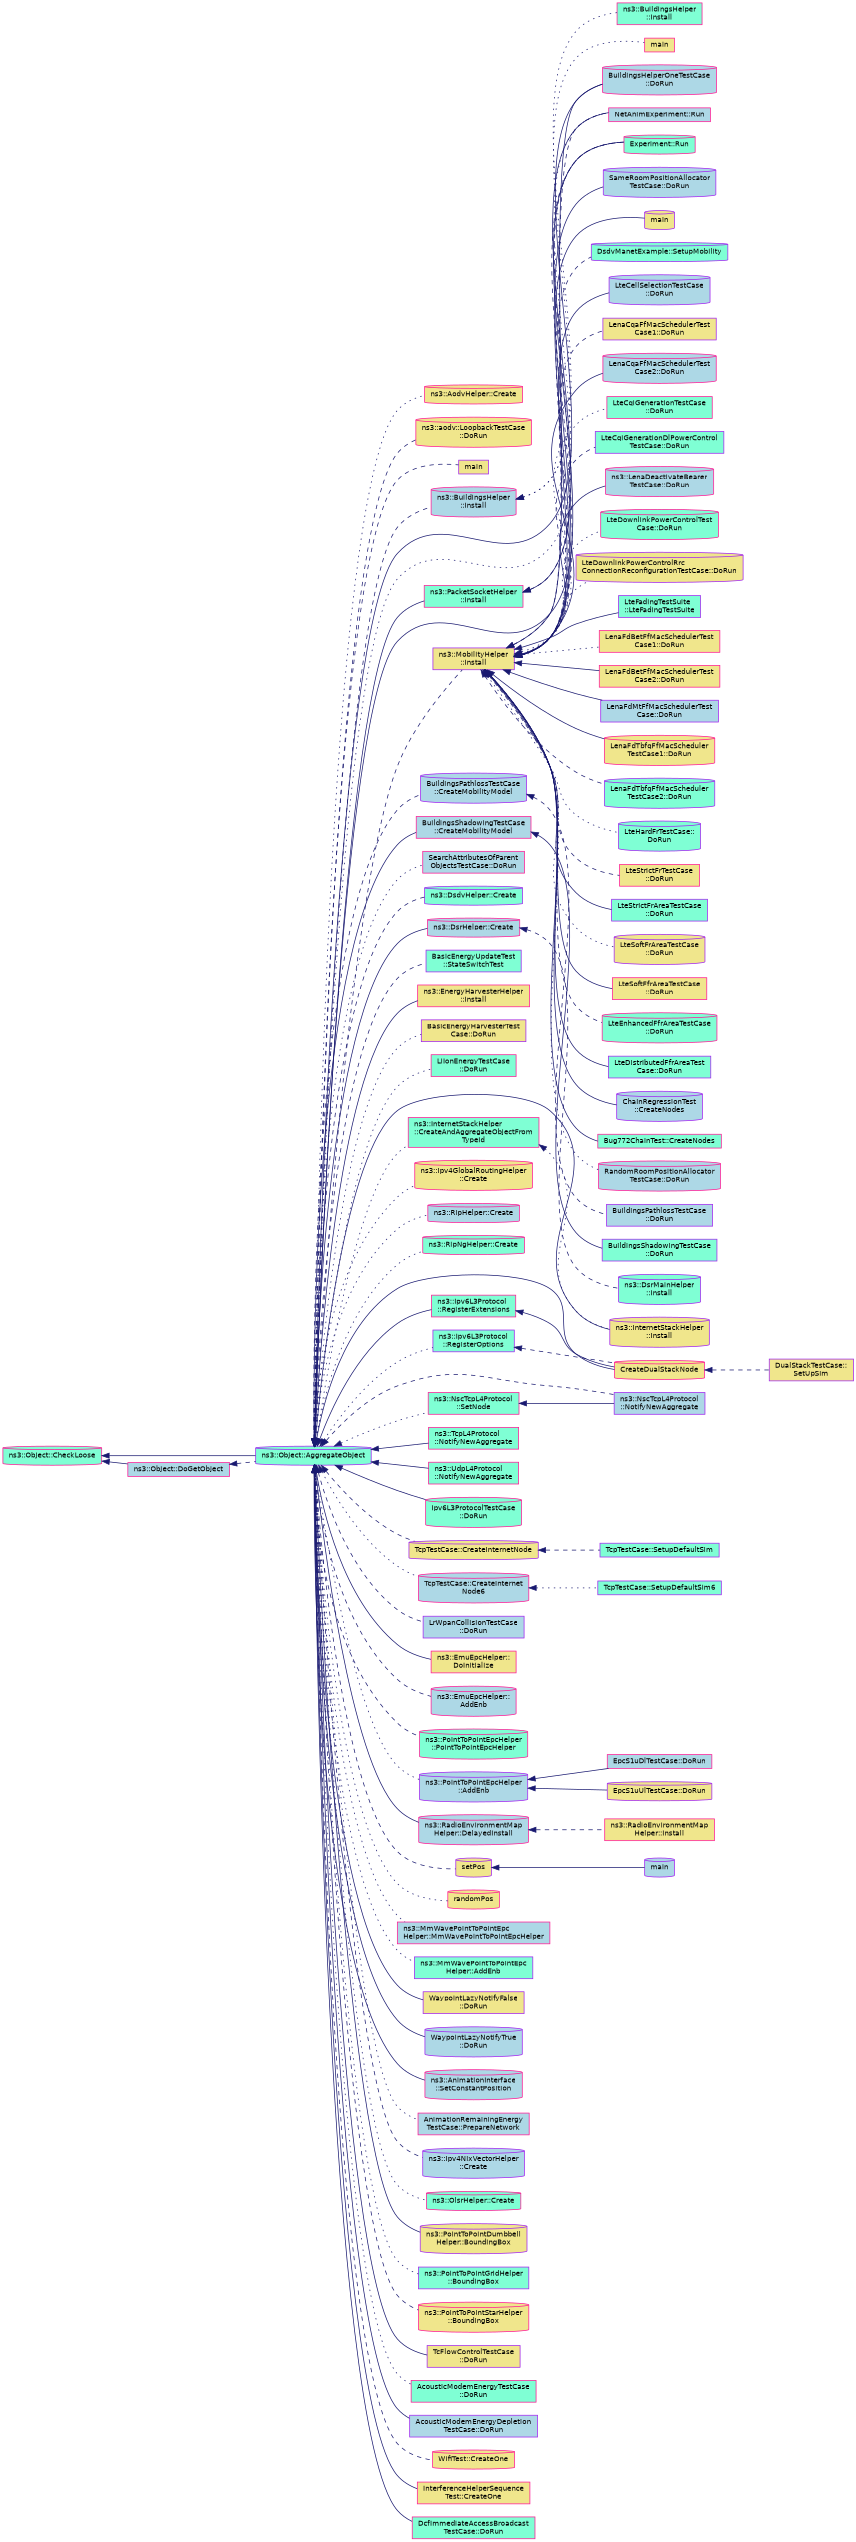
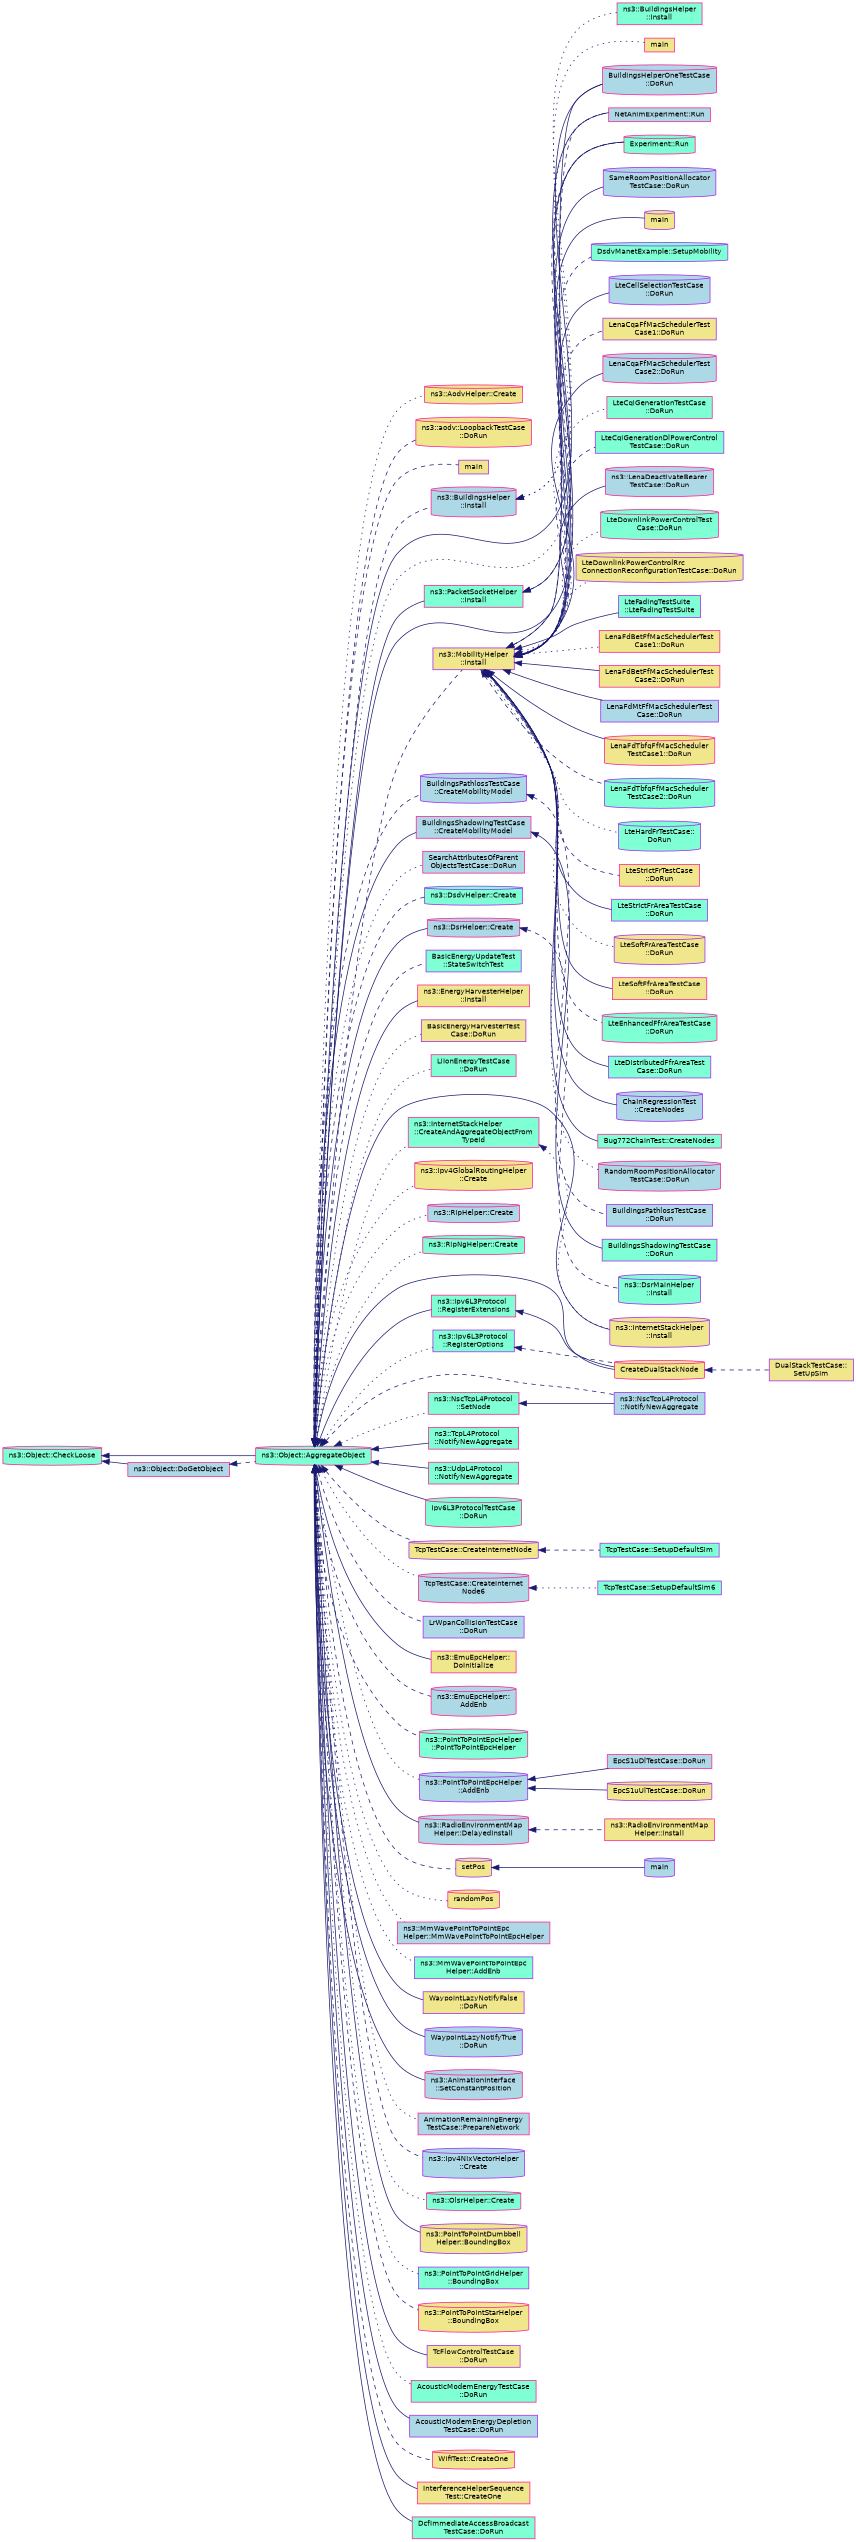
node "ns3::Object::AggregateObject": color purple -> deeppink
